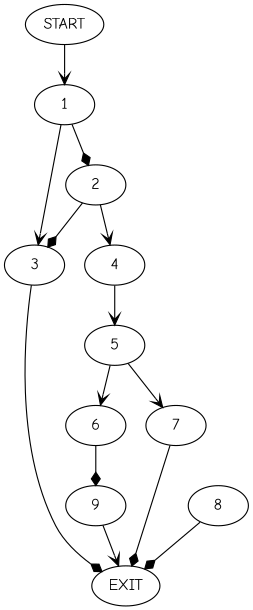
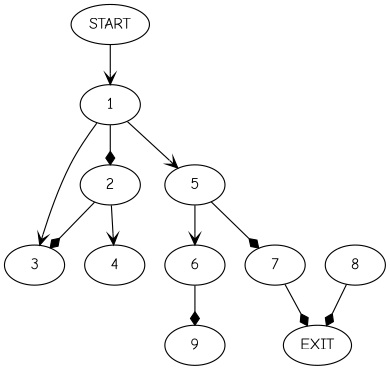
edge "4" -> "5": now "1" -> "5"
edge "5" -> "7": arrowhead vee -> diamond
edge "3" -> "EXIT": removed
edge "9" -> "EXIT": removed
